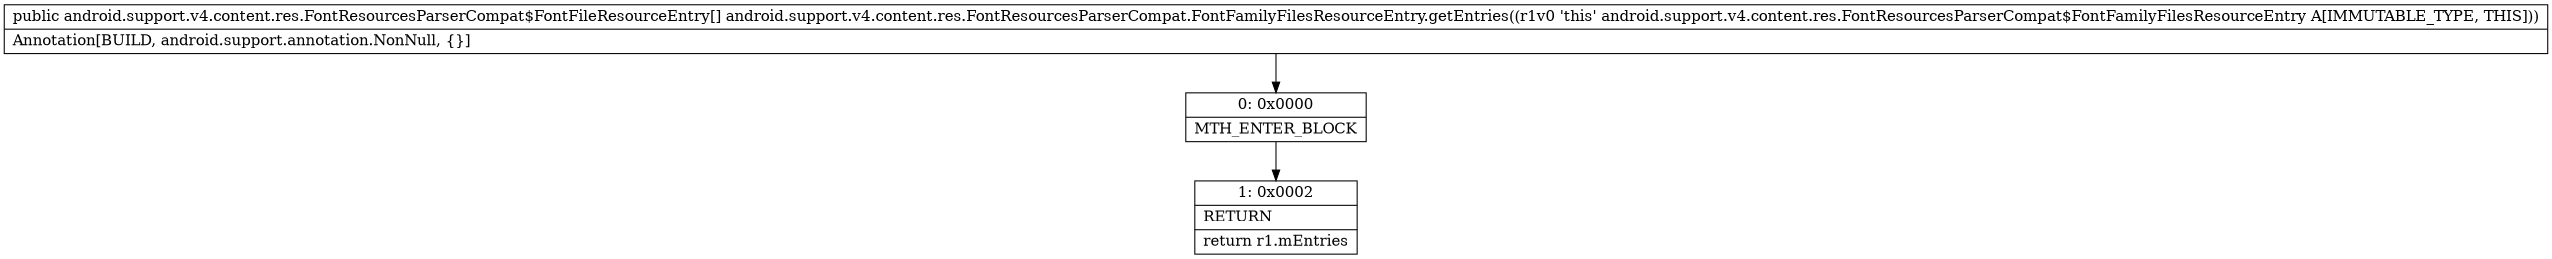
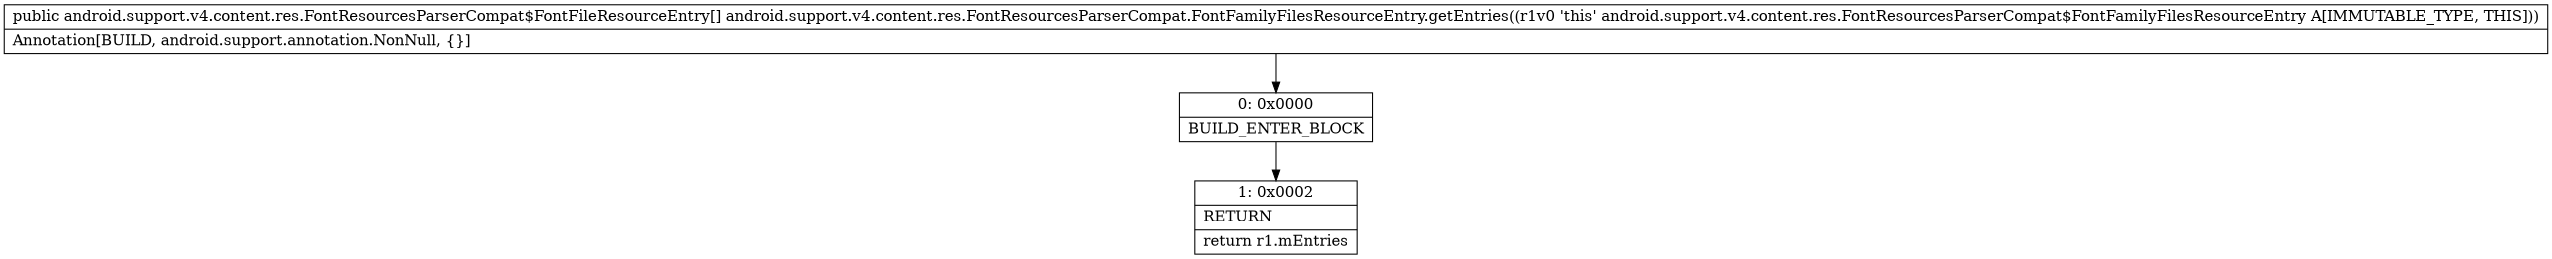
node "0: 0x0000": text "MTH_ENTER_BLOCK" -> "BUILD_ENTER_BLOCK"
